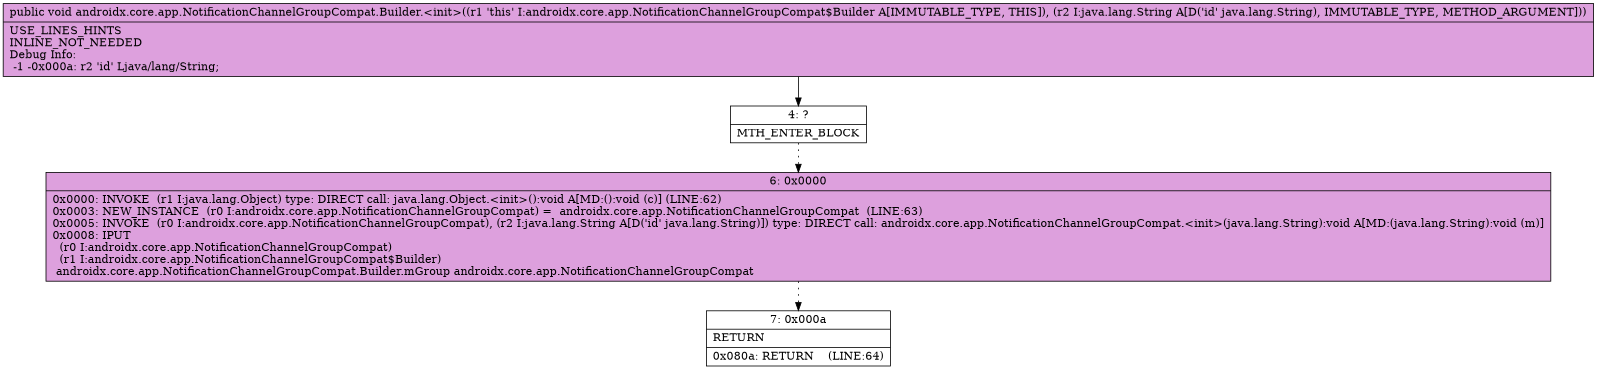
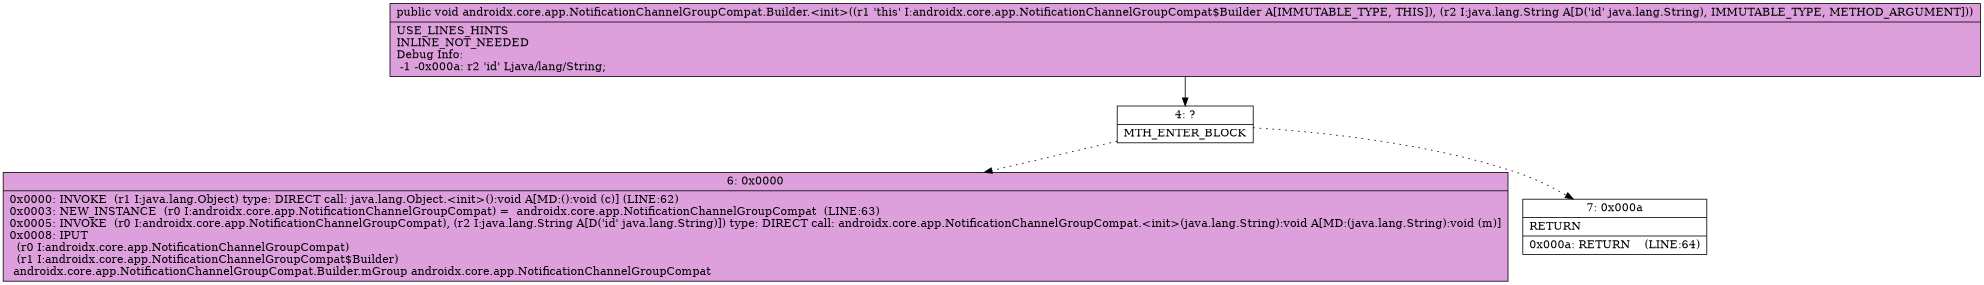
edge "6: 0x0000" -> "7: 0x000a": now "4: ?" -> "7: 0x000a"
node "7: 0x000a": text "0x080a: RETURN    (LINE:64)" -> "0x000a: RETURN    (LINE:64)"
